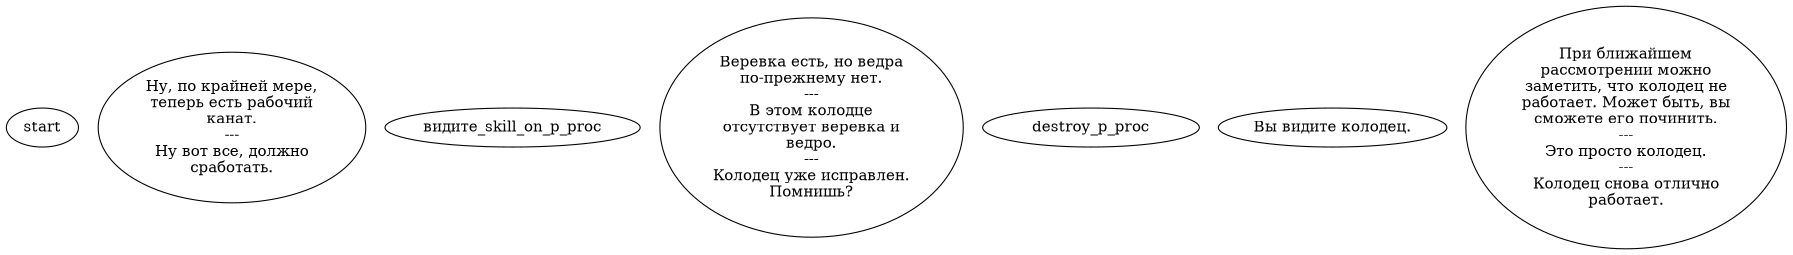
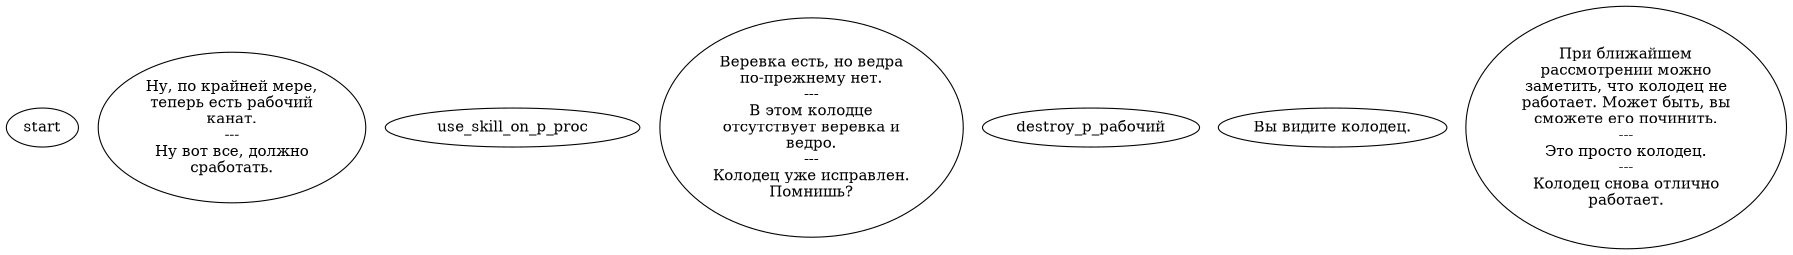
node "видите_skill_on_p_proc": label "видите_skill_on_p_proc" -> "use_skill_on_p_proc"
node "destroy_p_proc": label "destroy_p_proc" -> "destroy_p_рабочий"
